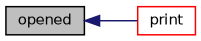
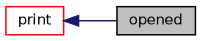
edge "print" -> "opened": reversed
